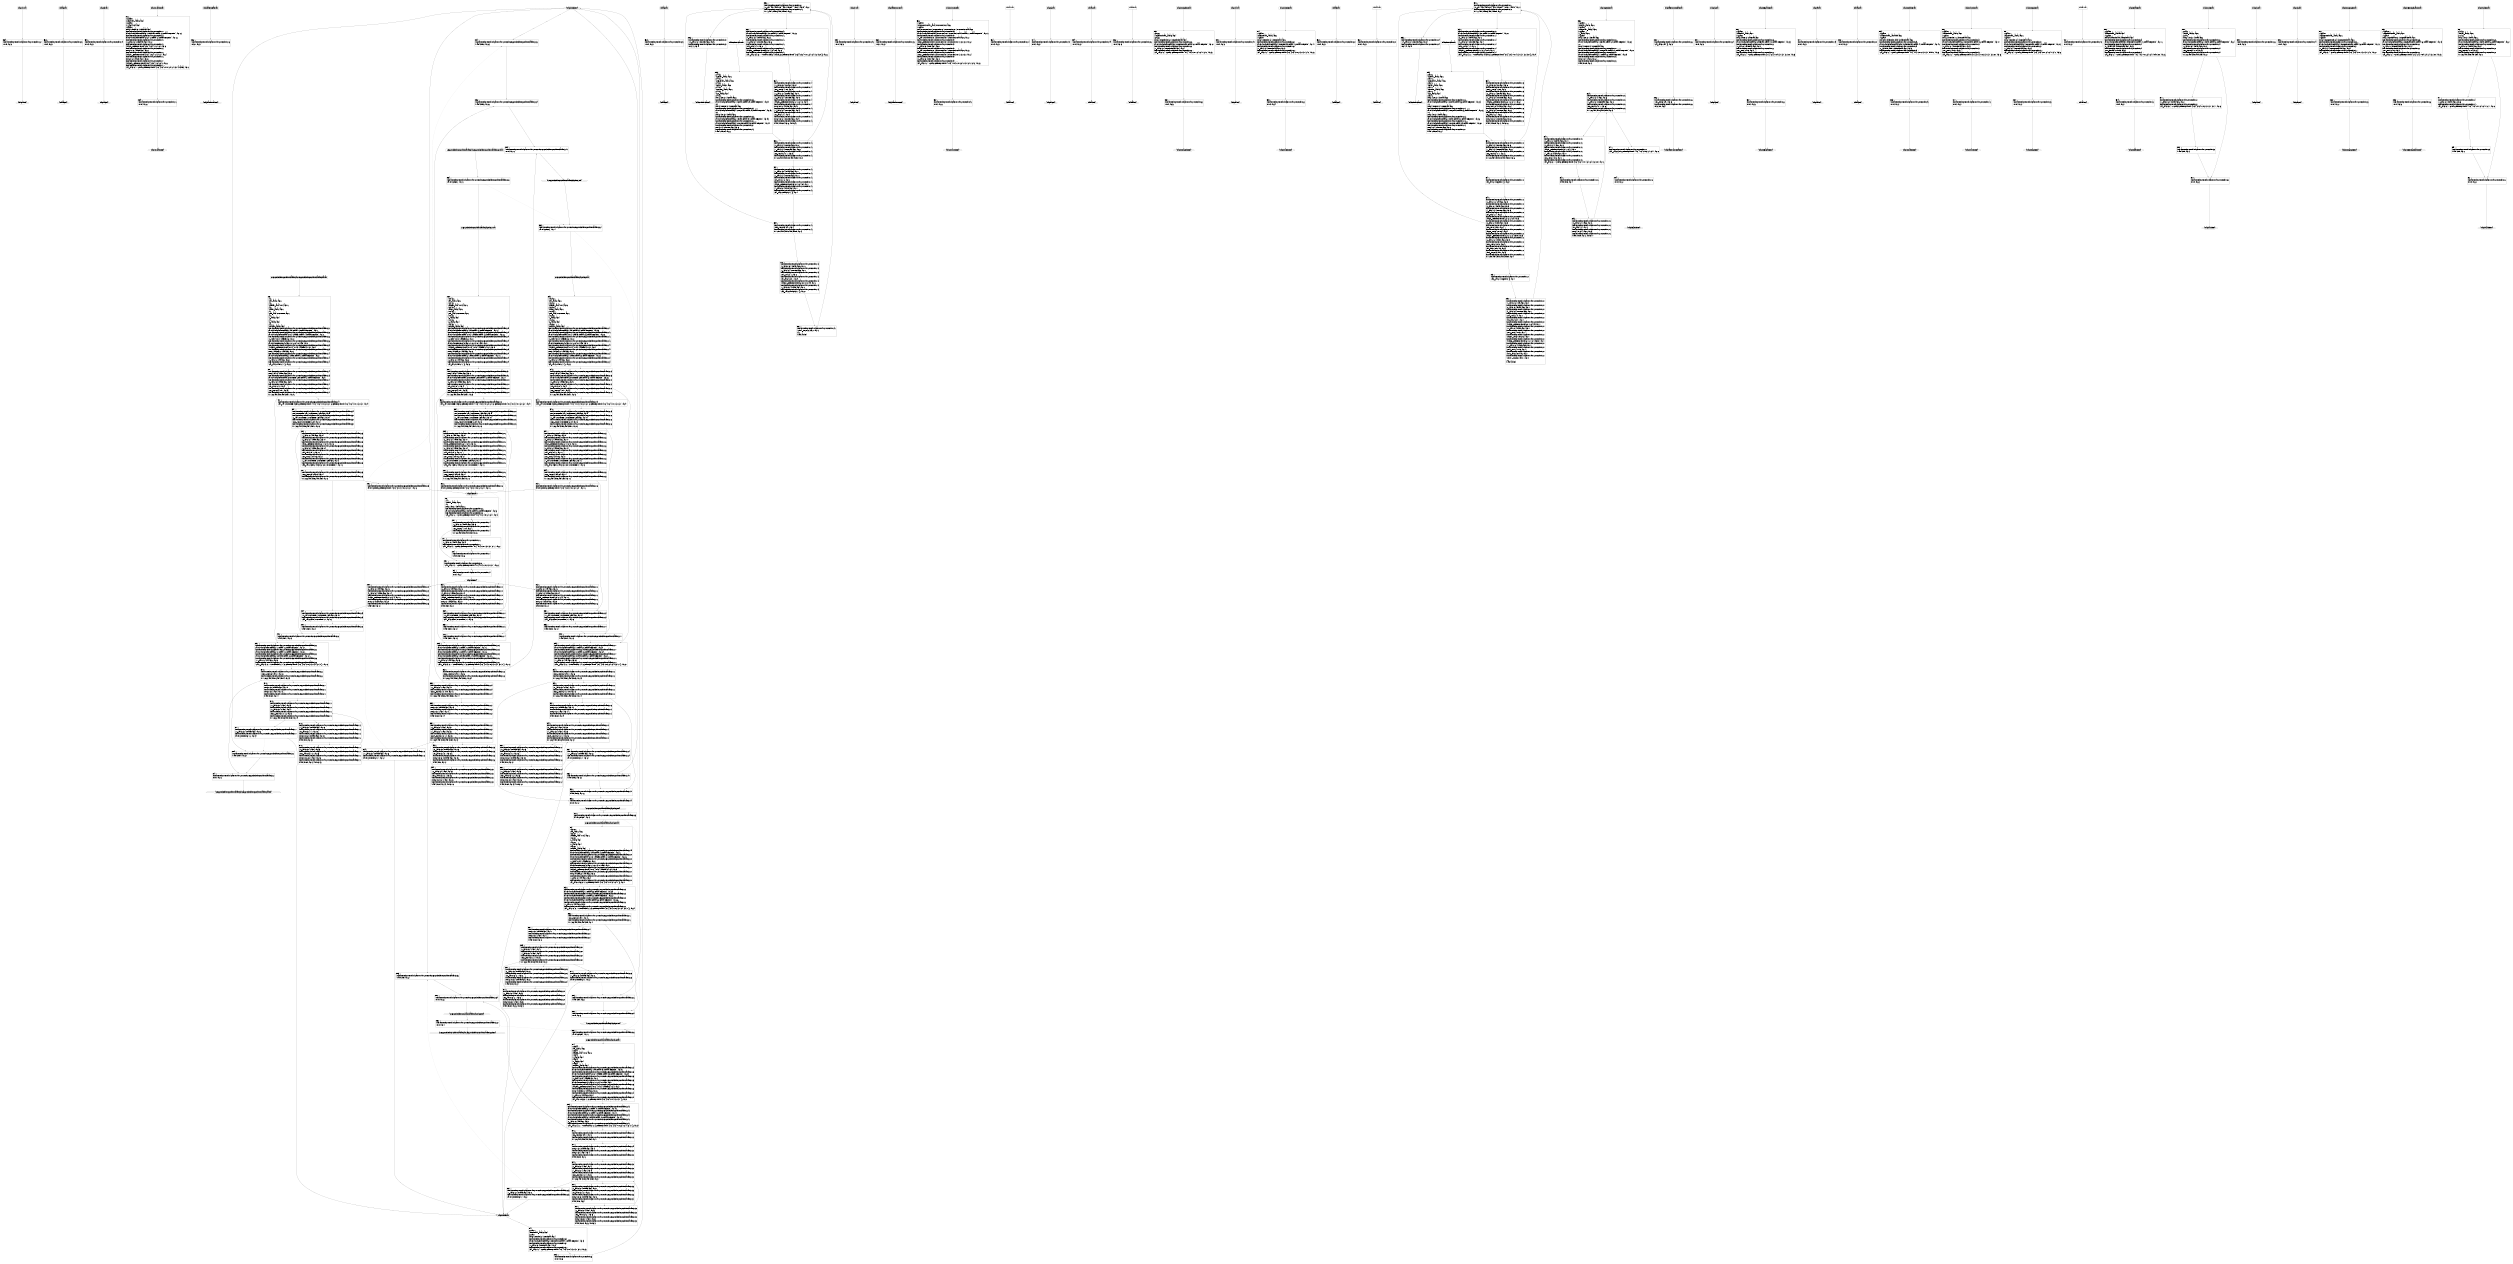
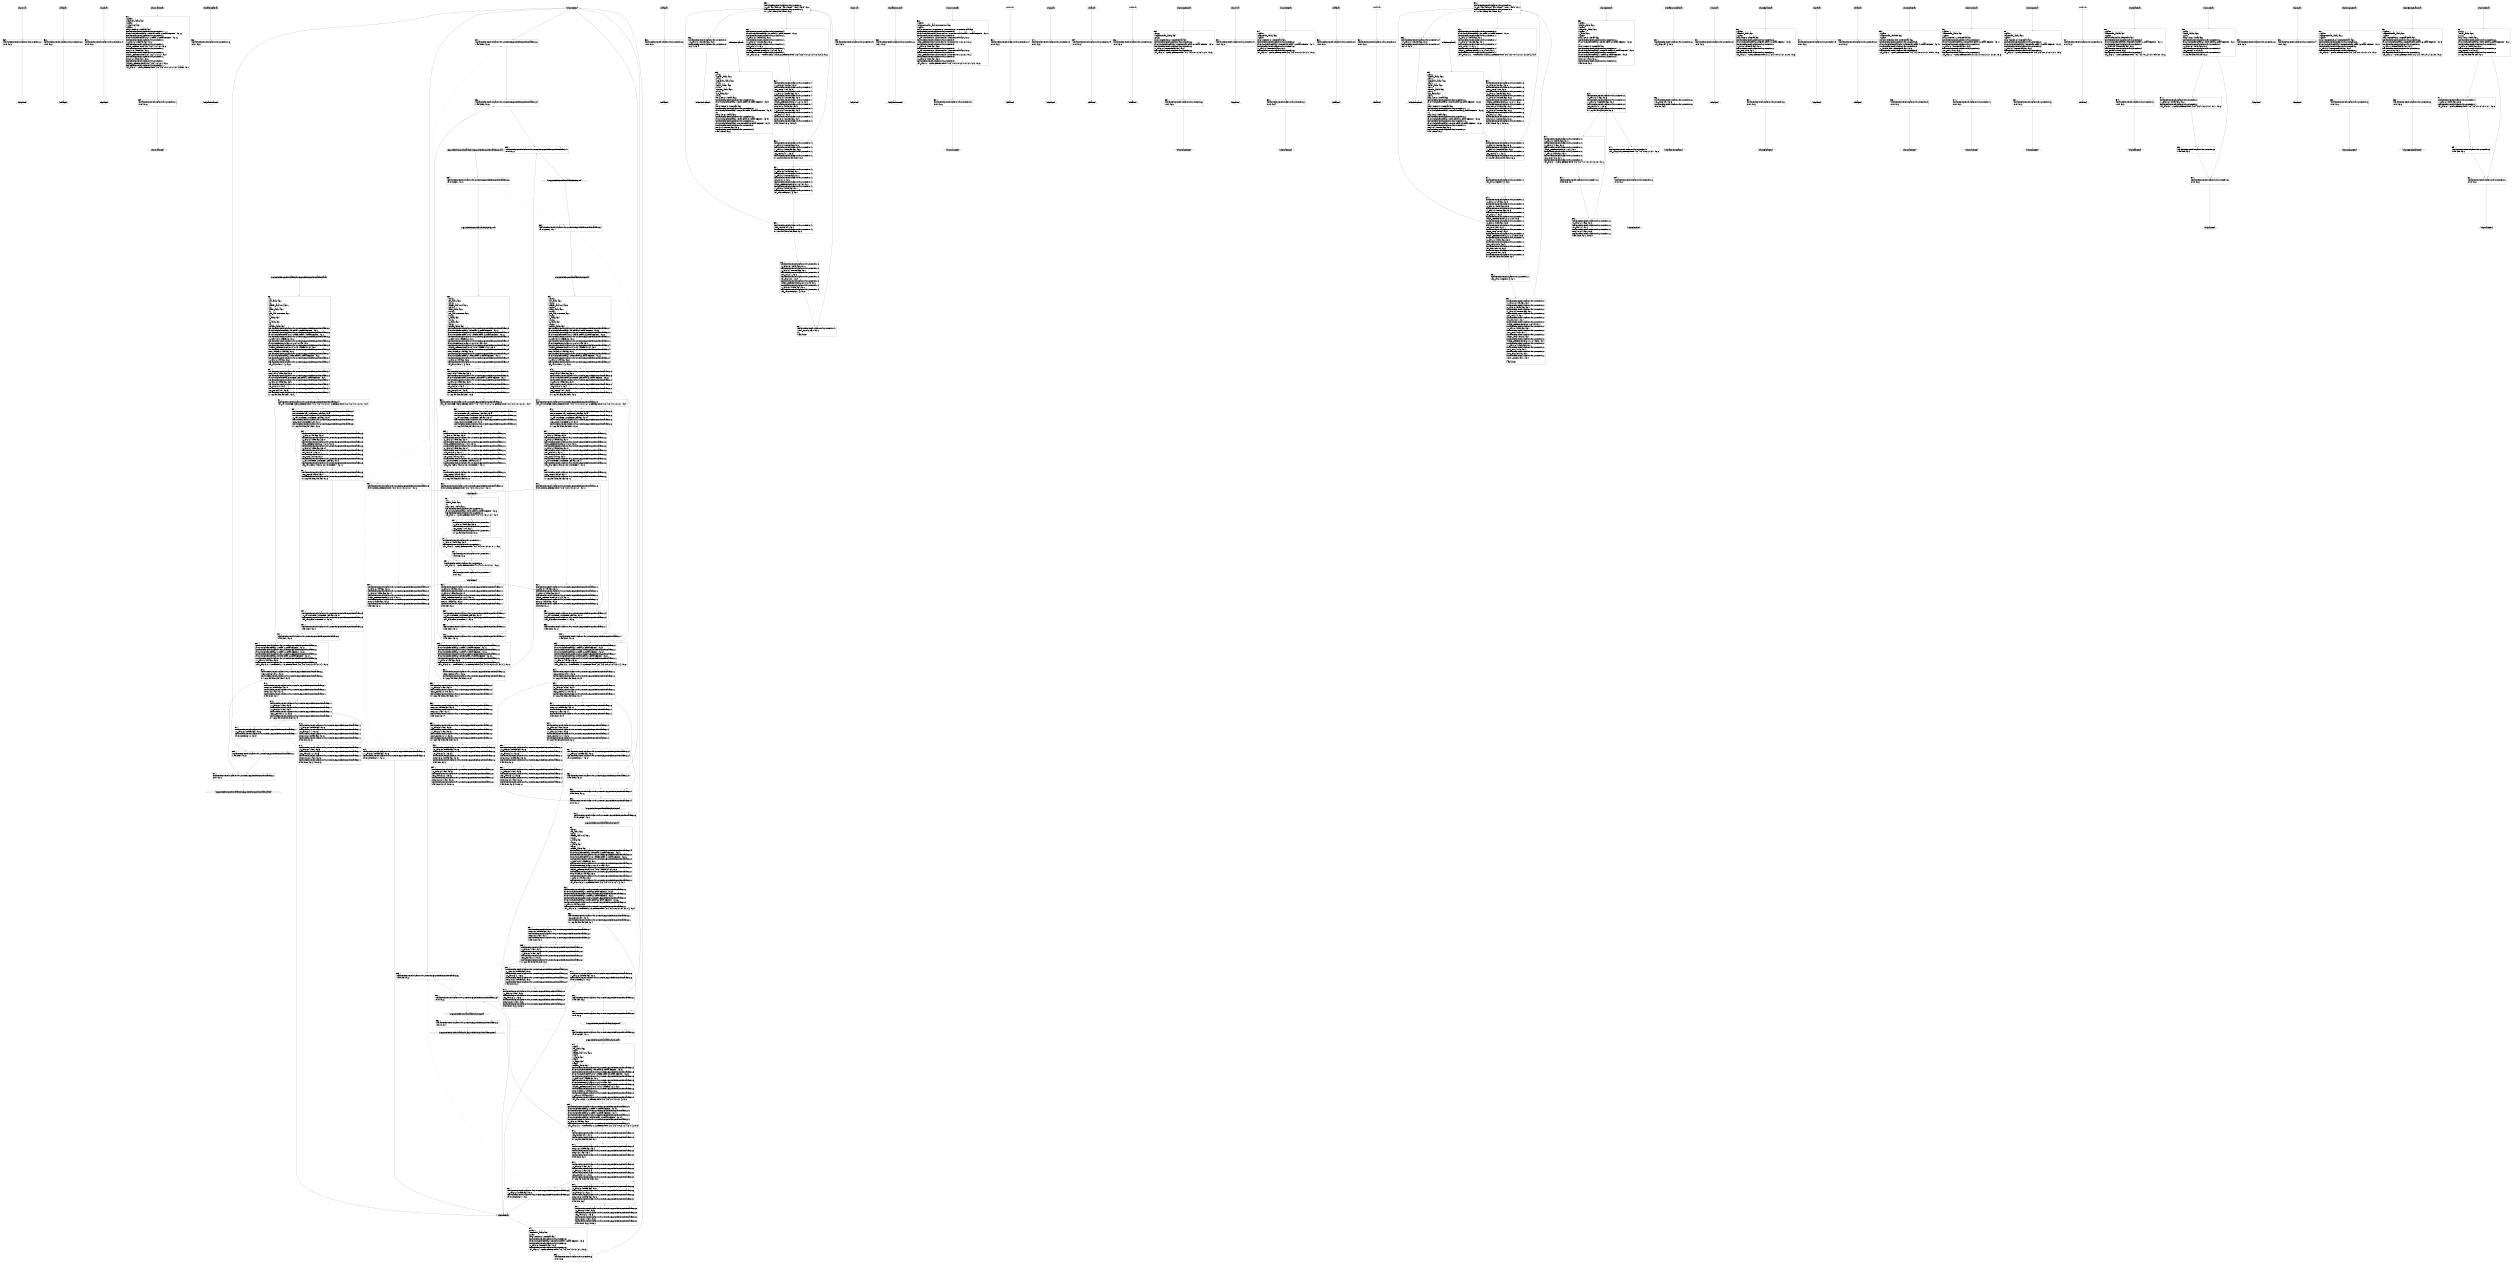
node "io_ll_good2_start": removed
node "BB88:": text "ret void, !dbg !17" -> "tobool void, !dbg !17"
